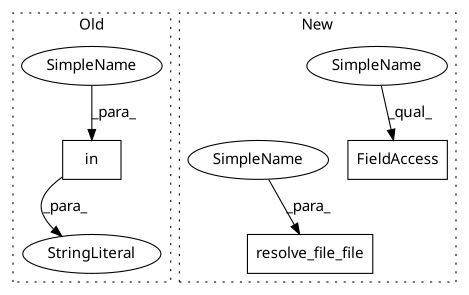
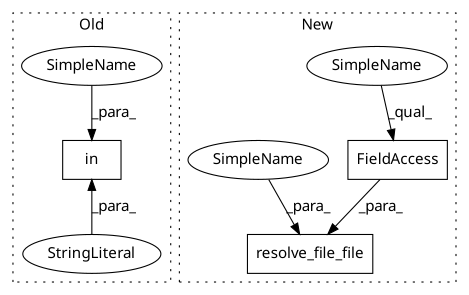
edge "in" -> "StringLiteral": reversed
edge "FieldAccess" -> "resolve_file_file": added, label "_para_"
